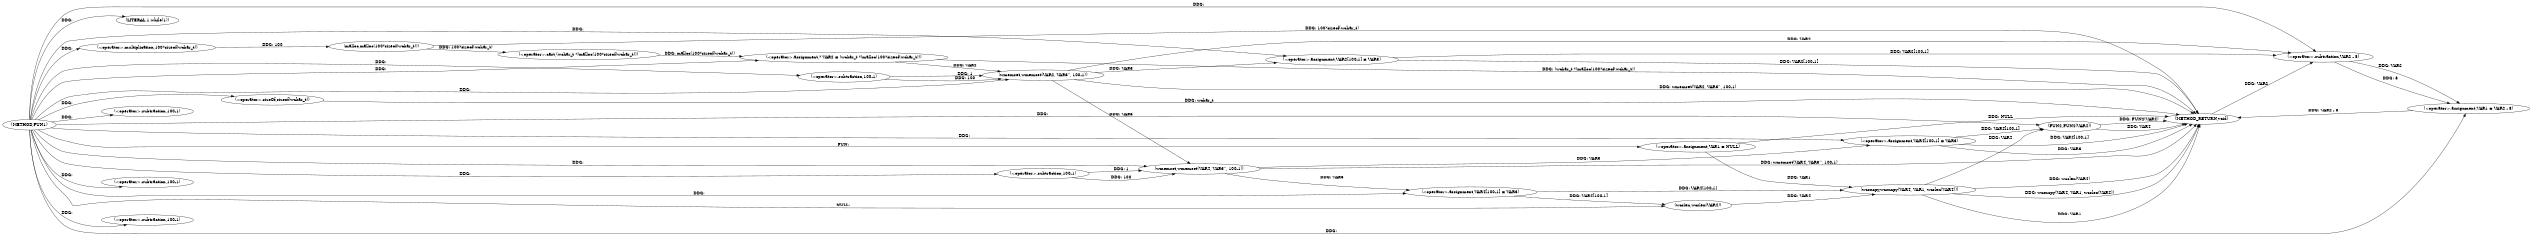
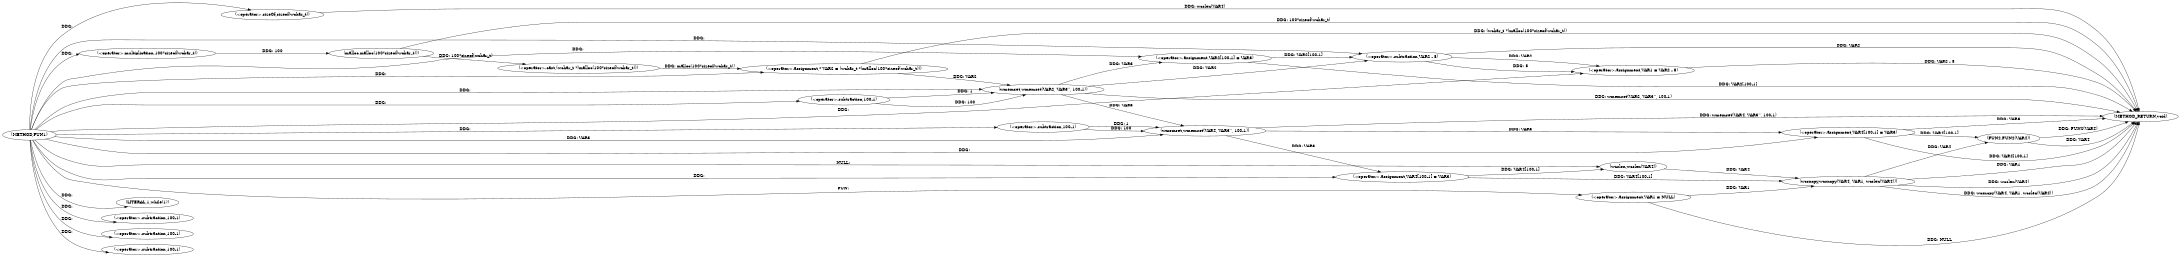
edge "(METHOD_RETURN,void)" -> "(<operator>.subtraction,VAR2 - 8)": reversed
edge "(<operator>.sizeOf,sizeof(wchar_t))" -> "(METHOD_RETURN,void)": label "DDG: wchar_t" -> "DDG: wcslen(VAR4)"
edge "(METHOD,FUN1)" -> "(FUN2,FUN2(VAR4))": removed, label "DDG:"
edge "(METHOD,FUN1)" -> "(wmemset,wmemset(VAR4, VAR3'', 100-1))": label "DDG: " -> "DDG: VAR3"
